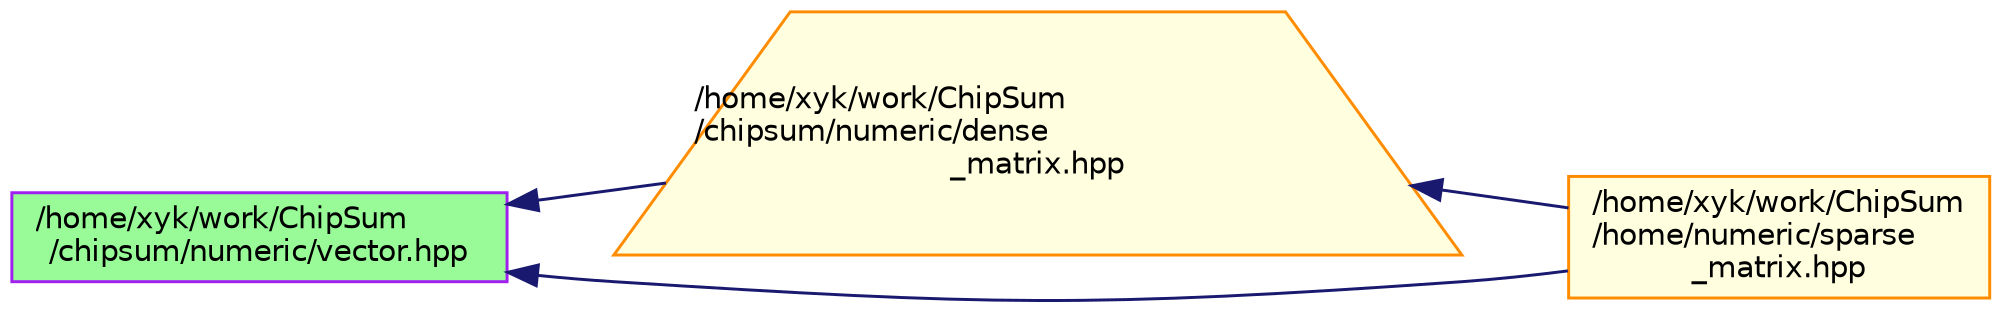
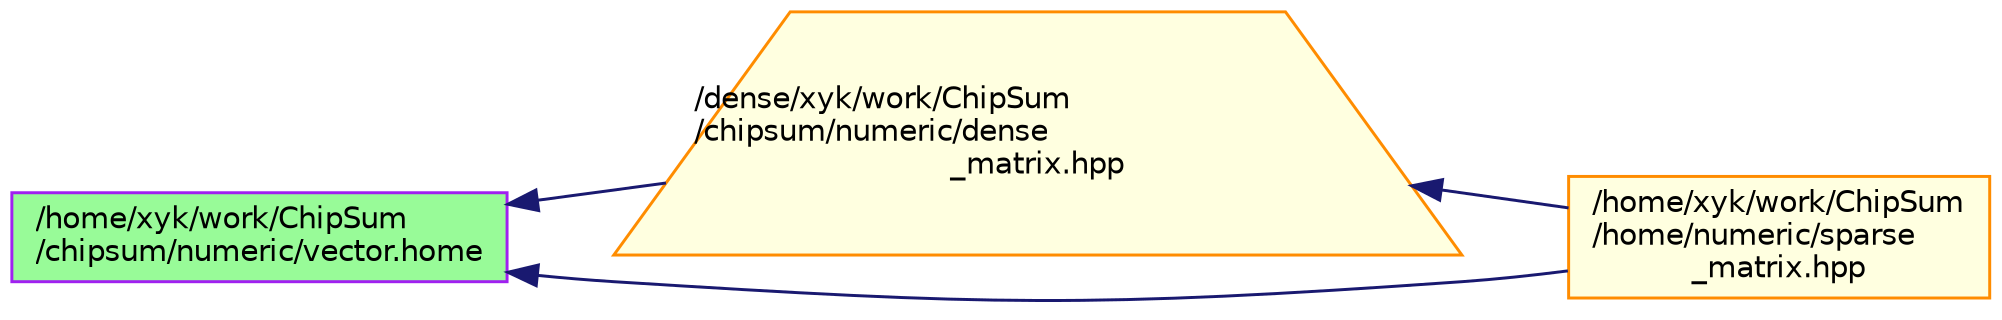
node "/home/xyk/work/ChipSum /chipsum/numeric/dense _matrix.hpp": label "/home/xyk/work/ChipSum /chipsum/numeric/dense _matrix.hpp" -> "/dense/xyk/work/ChipSum /chipsum/numeric/dense _matrix.hpp"
node "/home/xyk/work/ChipSum /chipsum/numeric/vector.hpp": label "/home/xyk/work/ChipSum /chipsum/numeric/vector.hpp" -> "/home/xyk/work/ChipSum /chipsum/numeric/vector.home"
